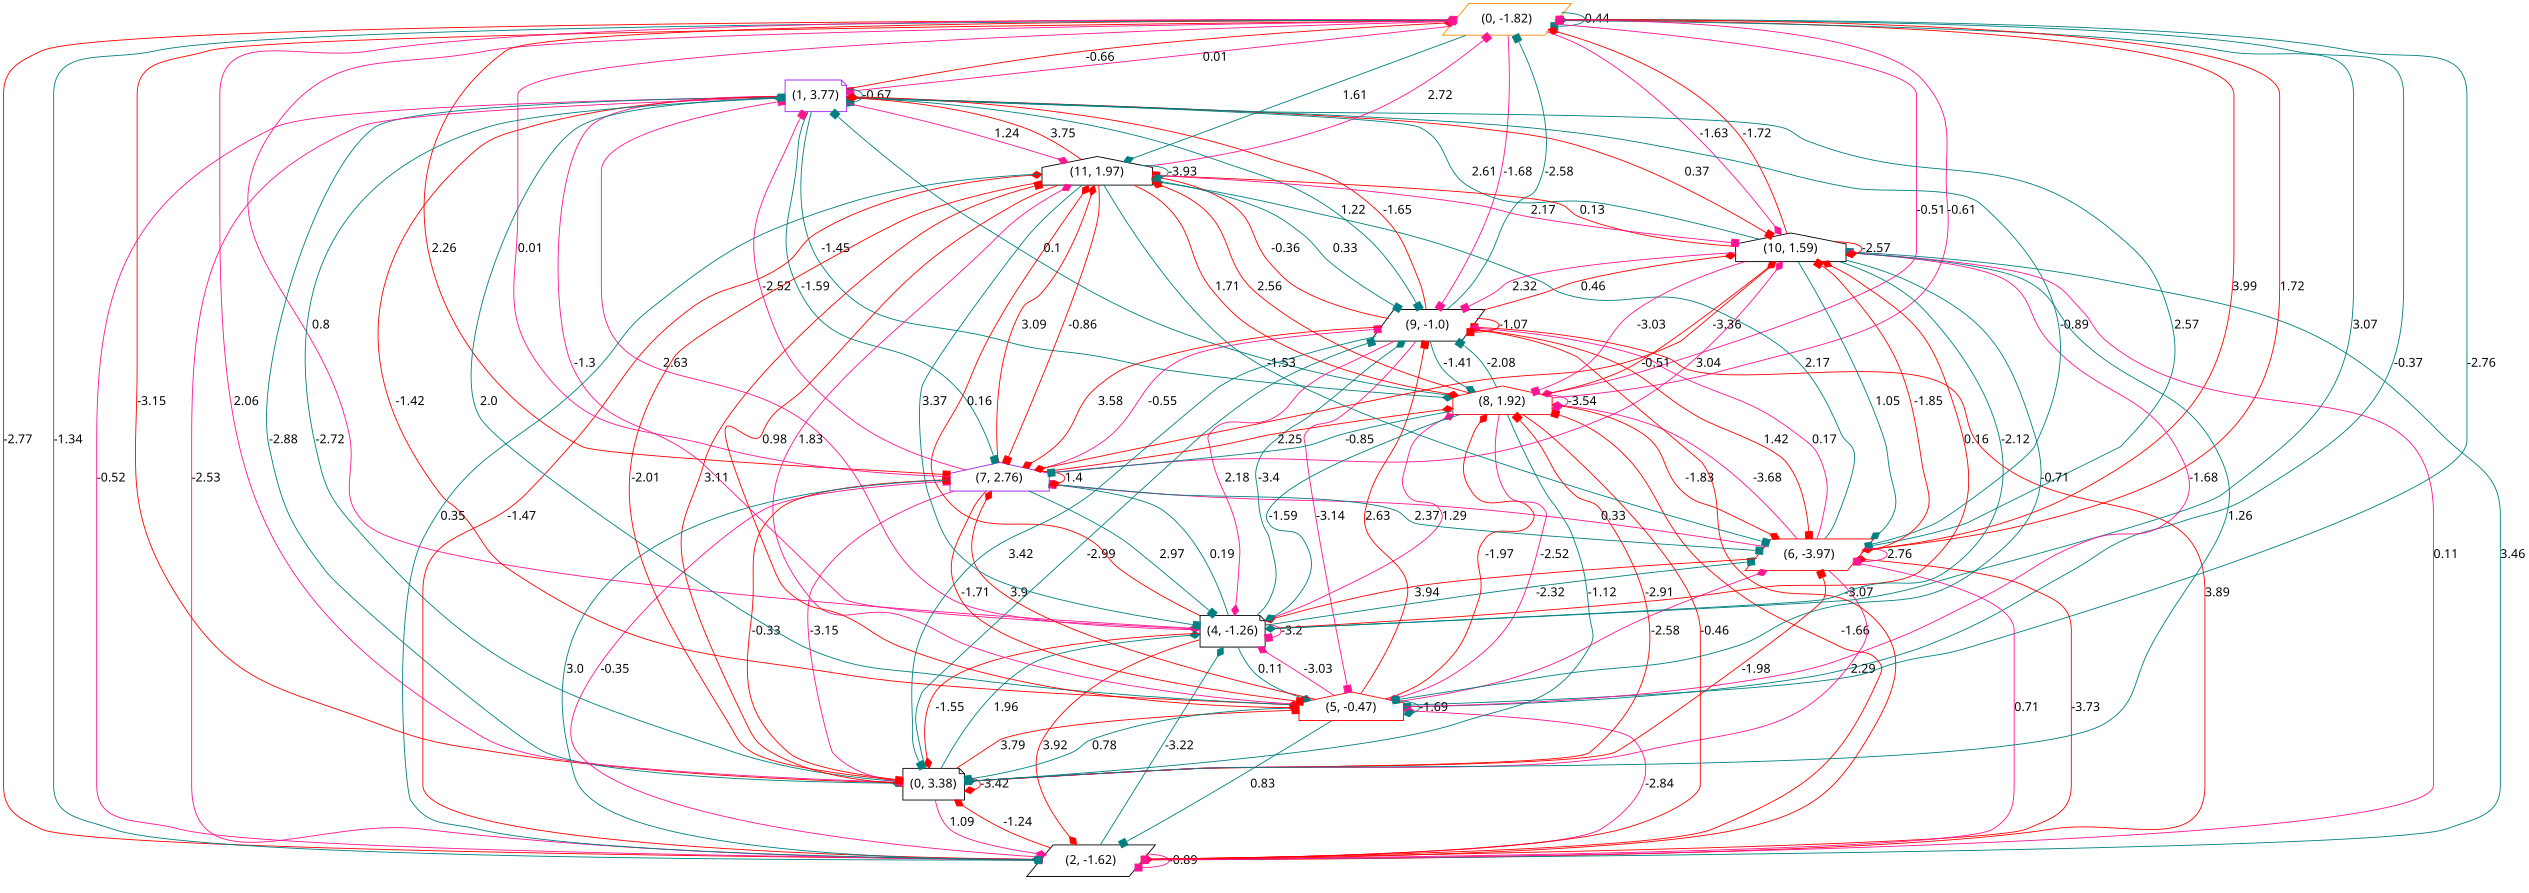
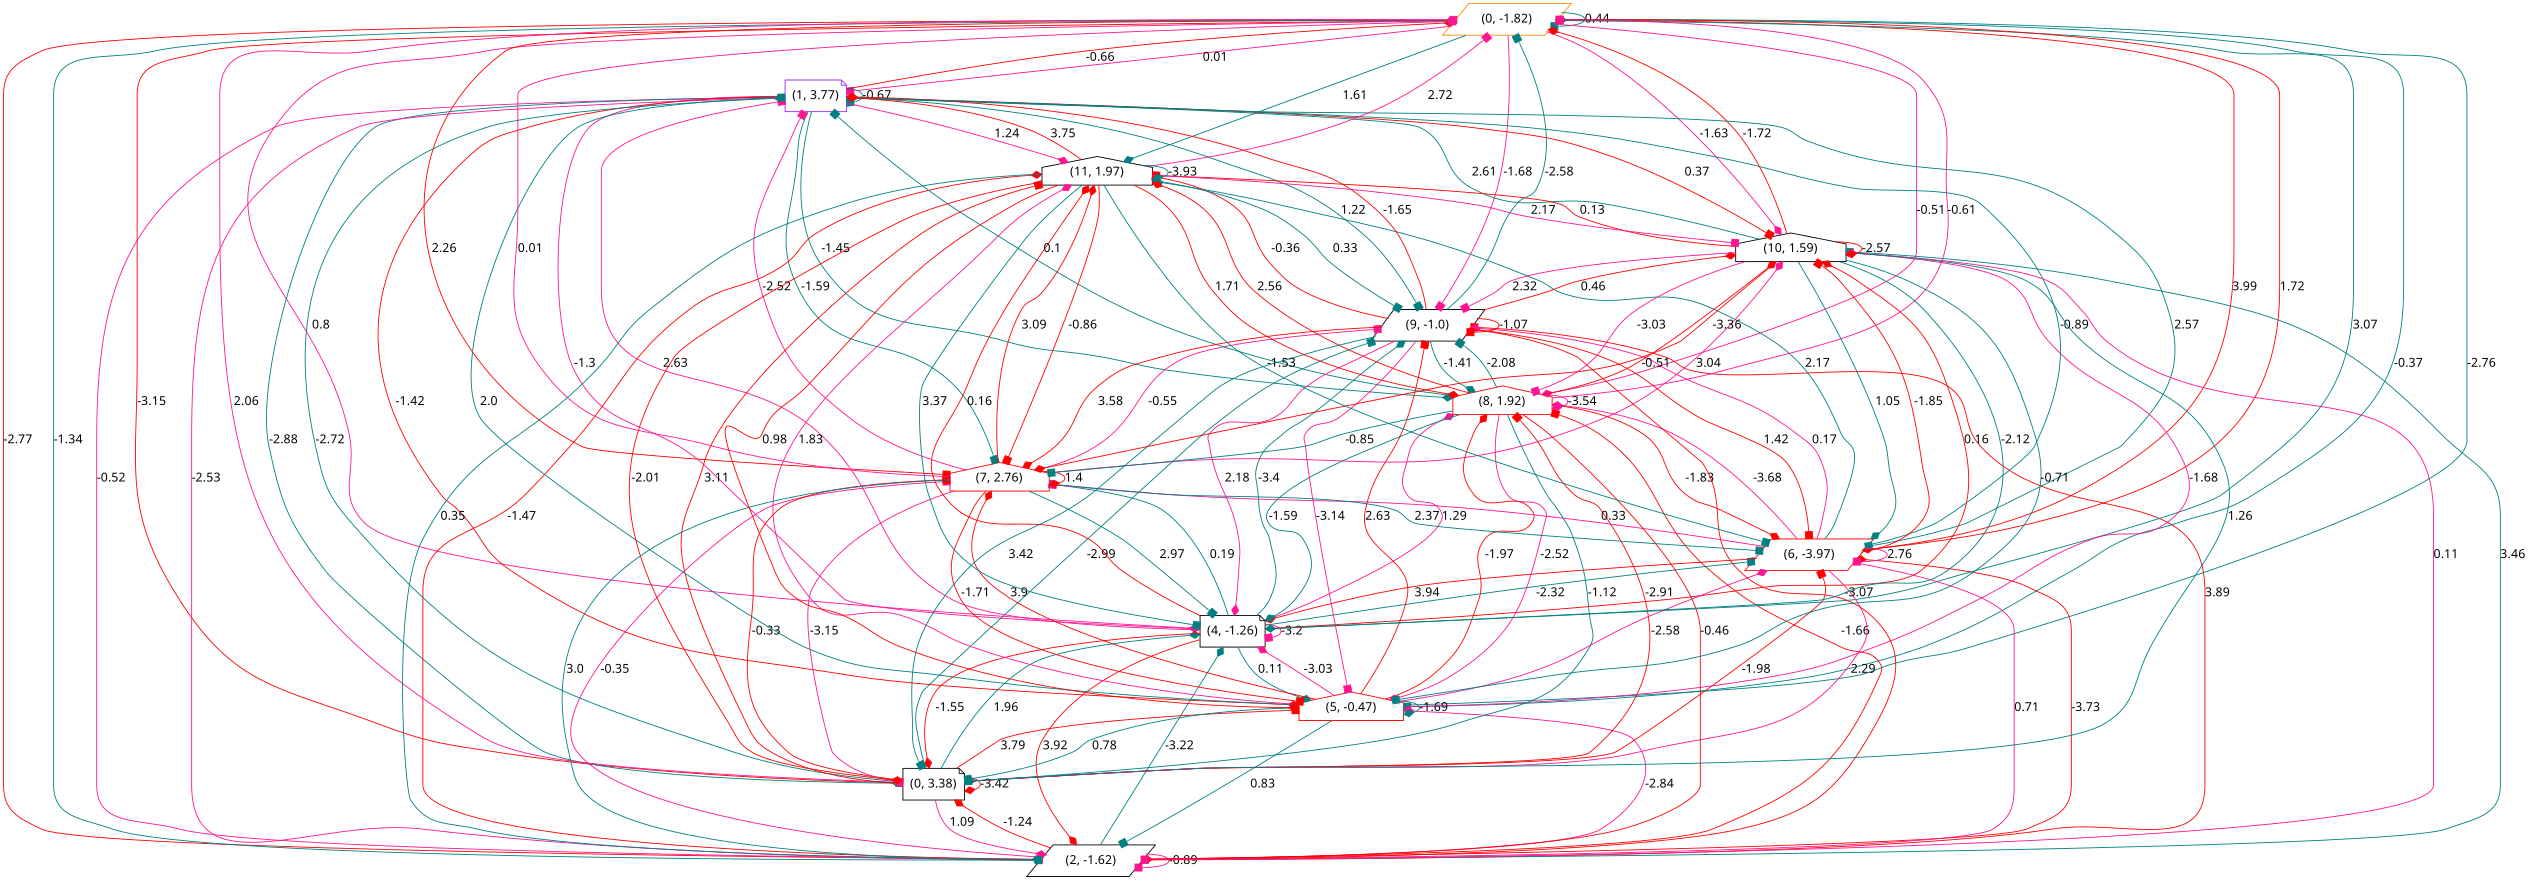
edge "(11, 1.97)" -> "(0, 3.38)": arrowhead box -> diamond
edge "(7, 2.76)" -> "(8, 1.92)": removed, label "2.25"
node "(7, 2.76)": color purple -> red
